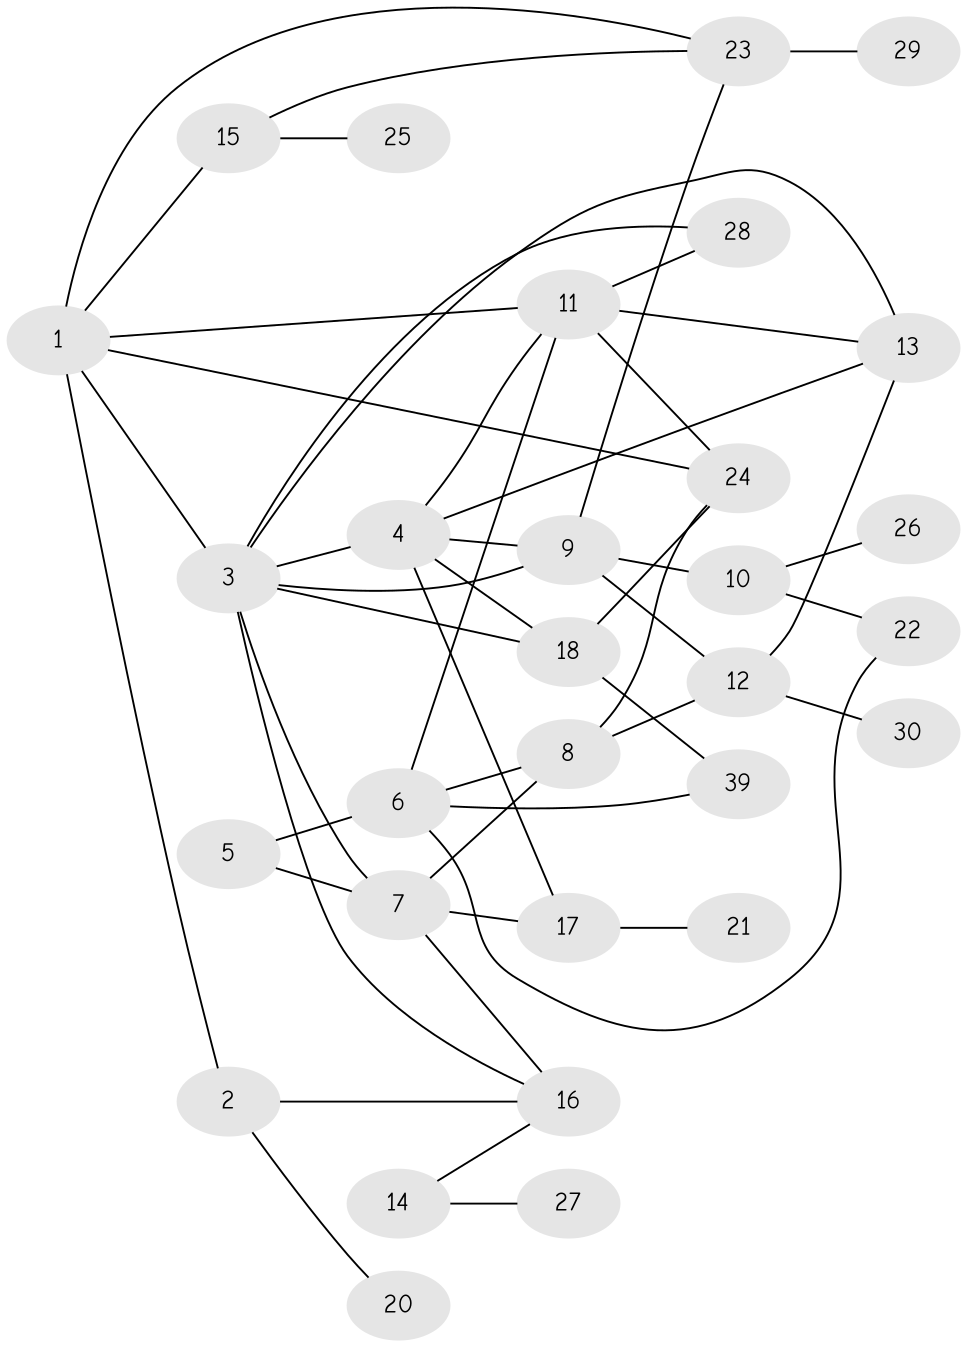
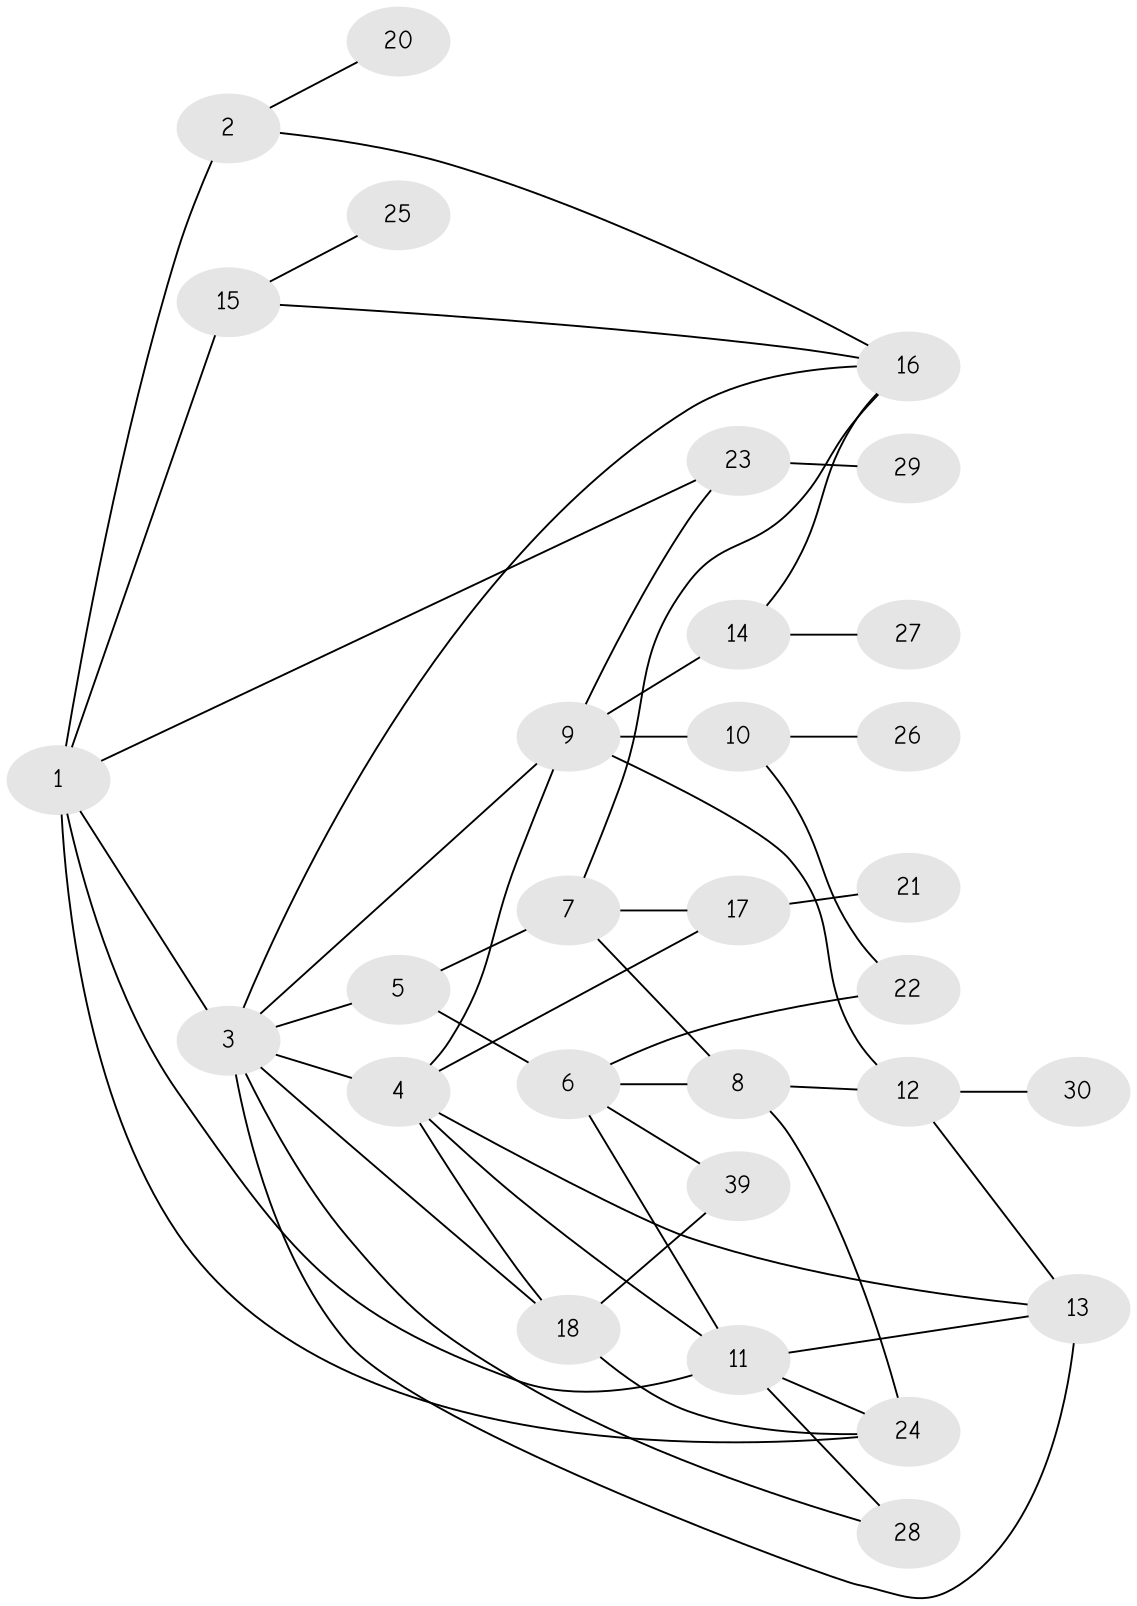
edge "23" -- "15": now "16" -- "15"
edge "14" -- "9": added
edge "3" -- "7": now "3" -- "5"
